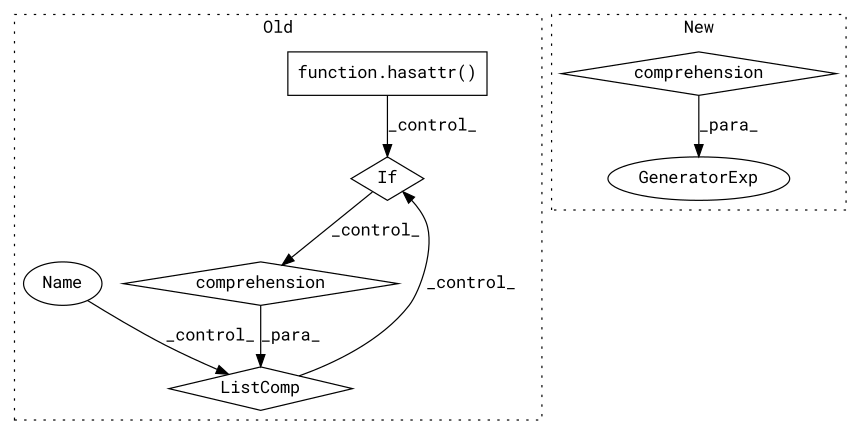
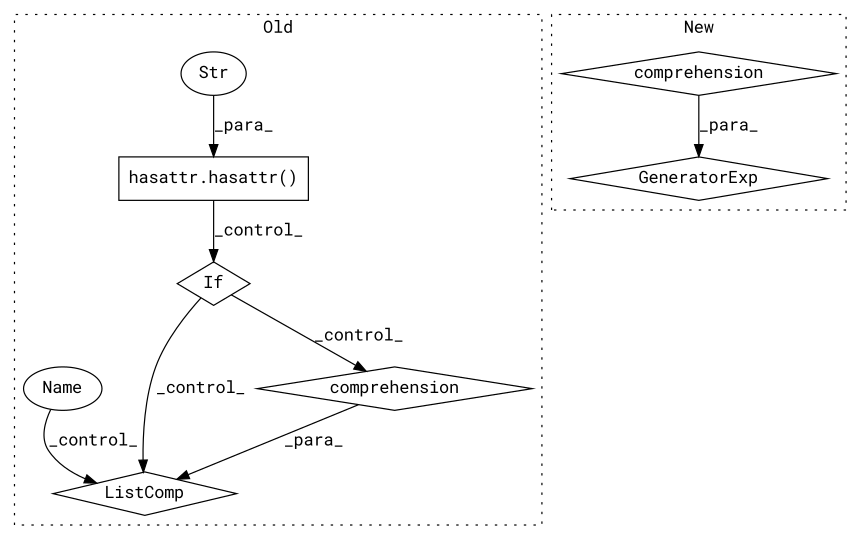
node "Str": added
node "function.hasattr()": label "function.hasattr()" -> "hasattr.hasattr()"
node "GeneratorExp": shape ellipse -> diamond
edge "ListComp" -> "If": reversed
